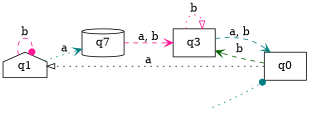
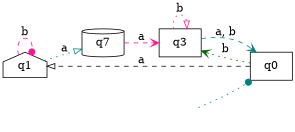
edge "q7" -> "q3": label "a, b" -> "a"
edge "q1" -> "q7": arrowhead vee -> onormal
edge "q0" -> "q3": style dashed -> dotted
edge "q0" -> "q1": style dotted -> dashed
